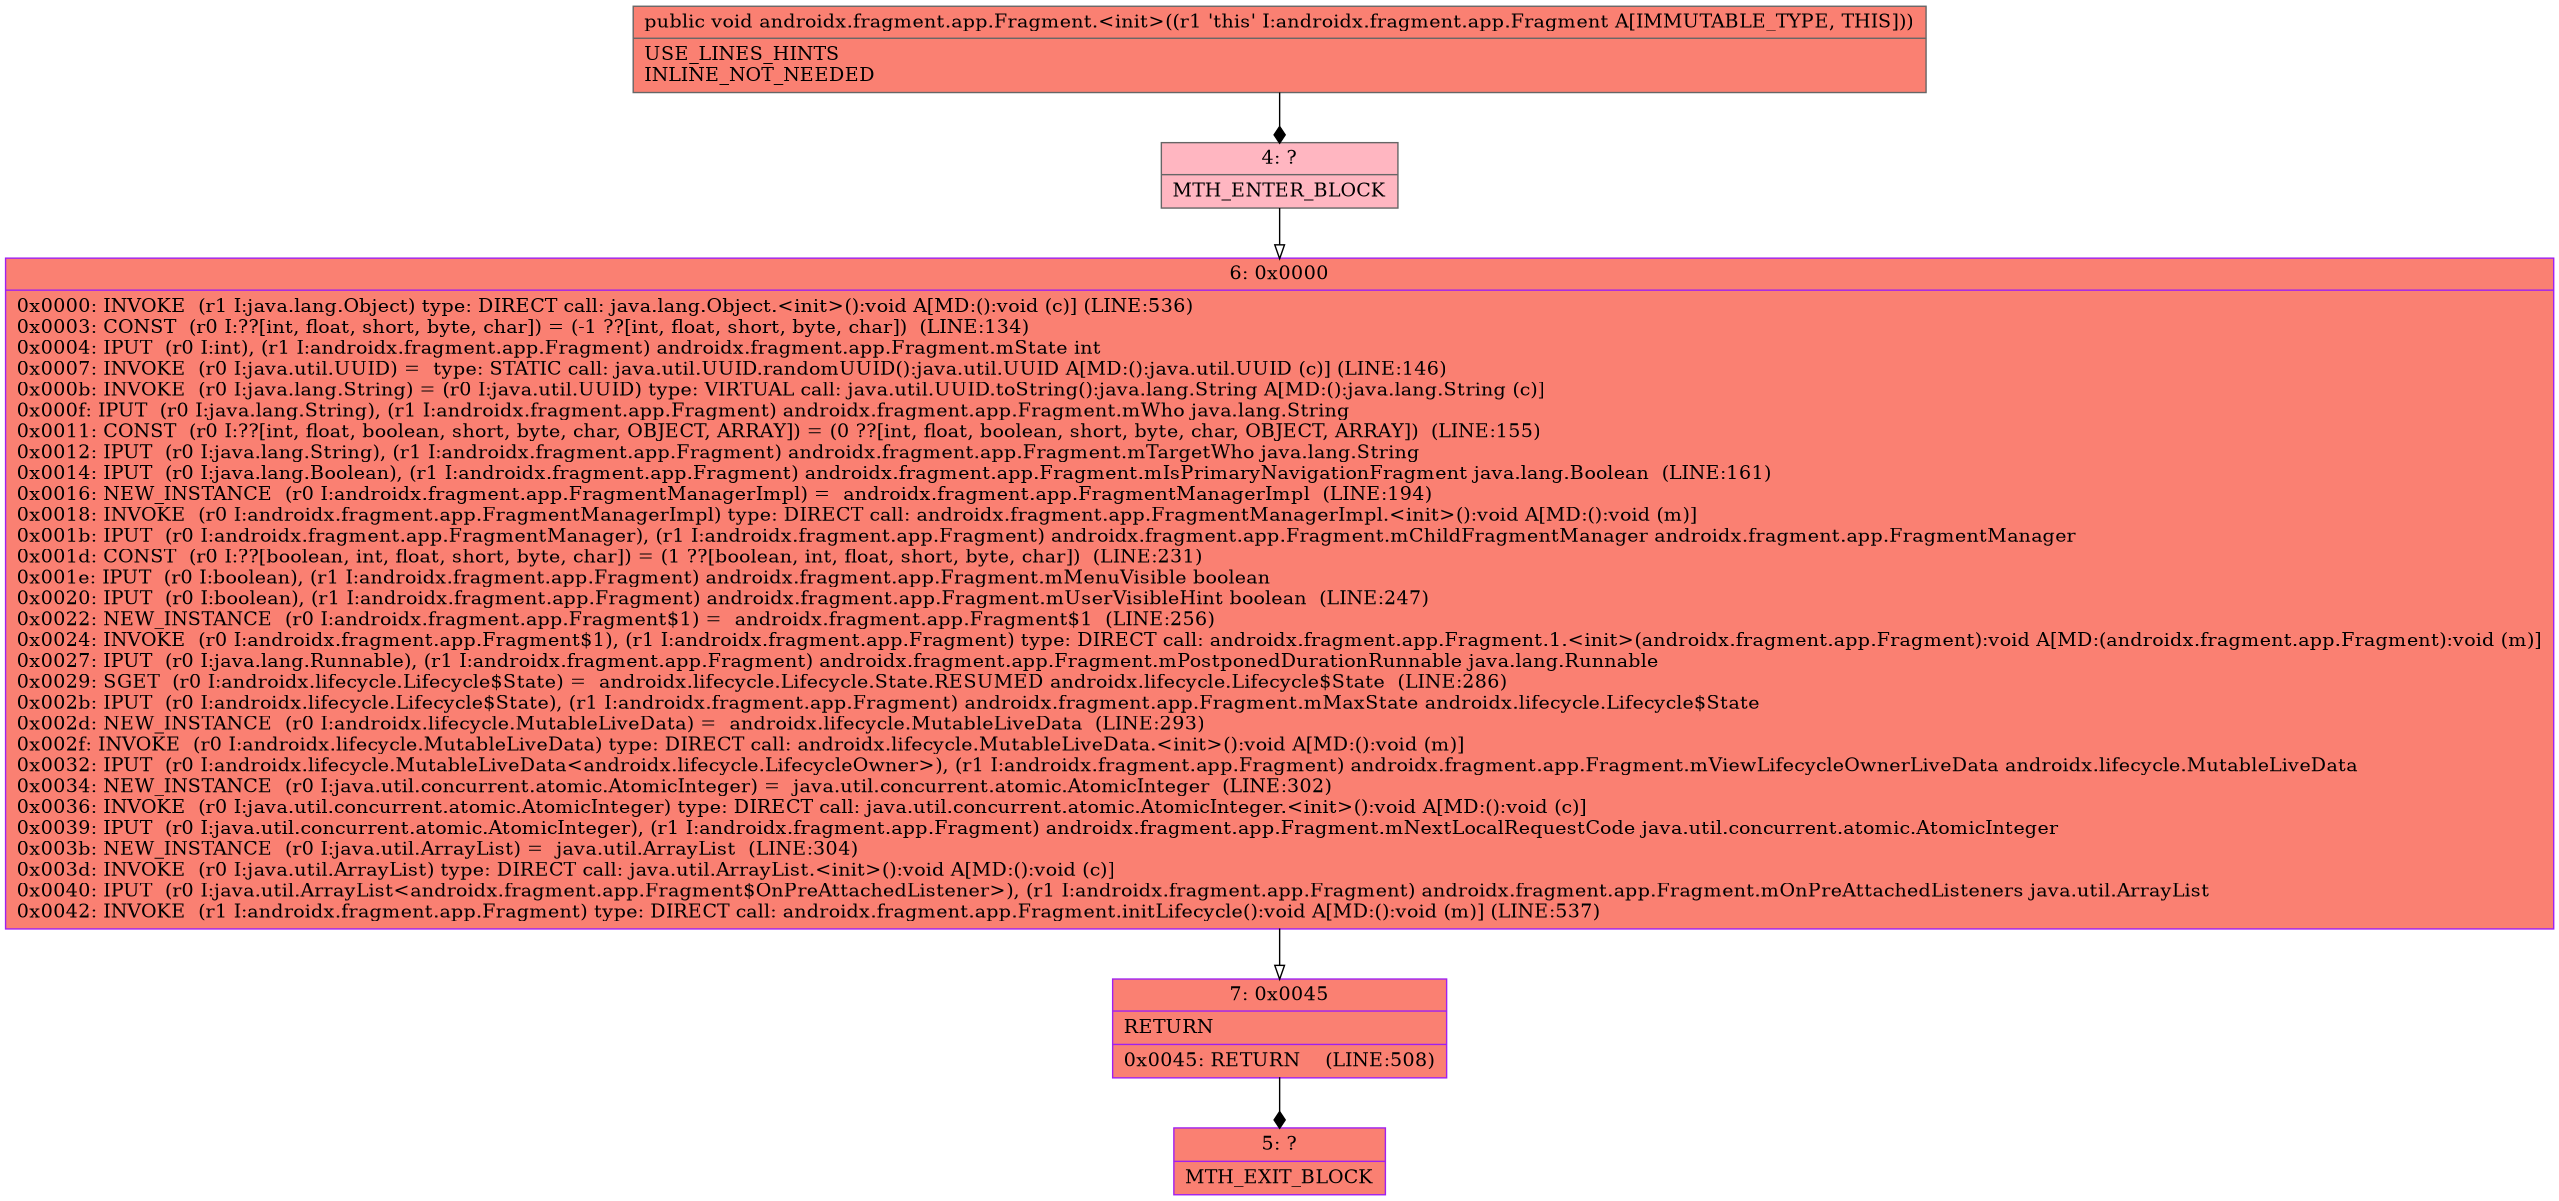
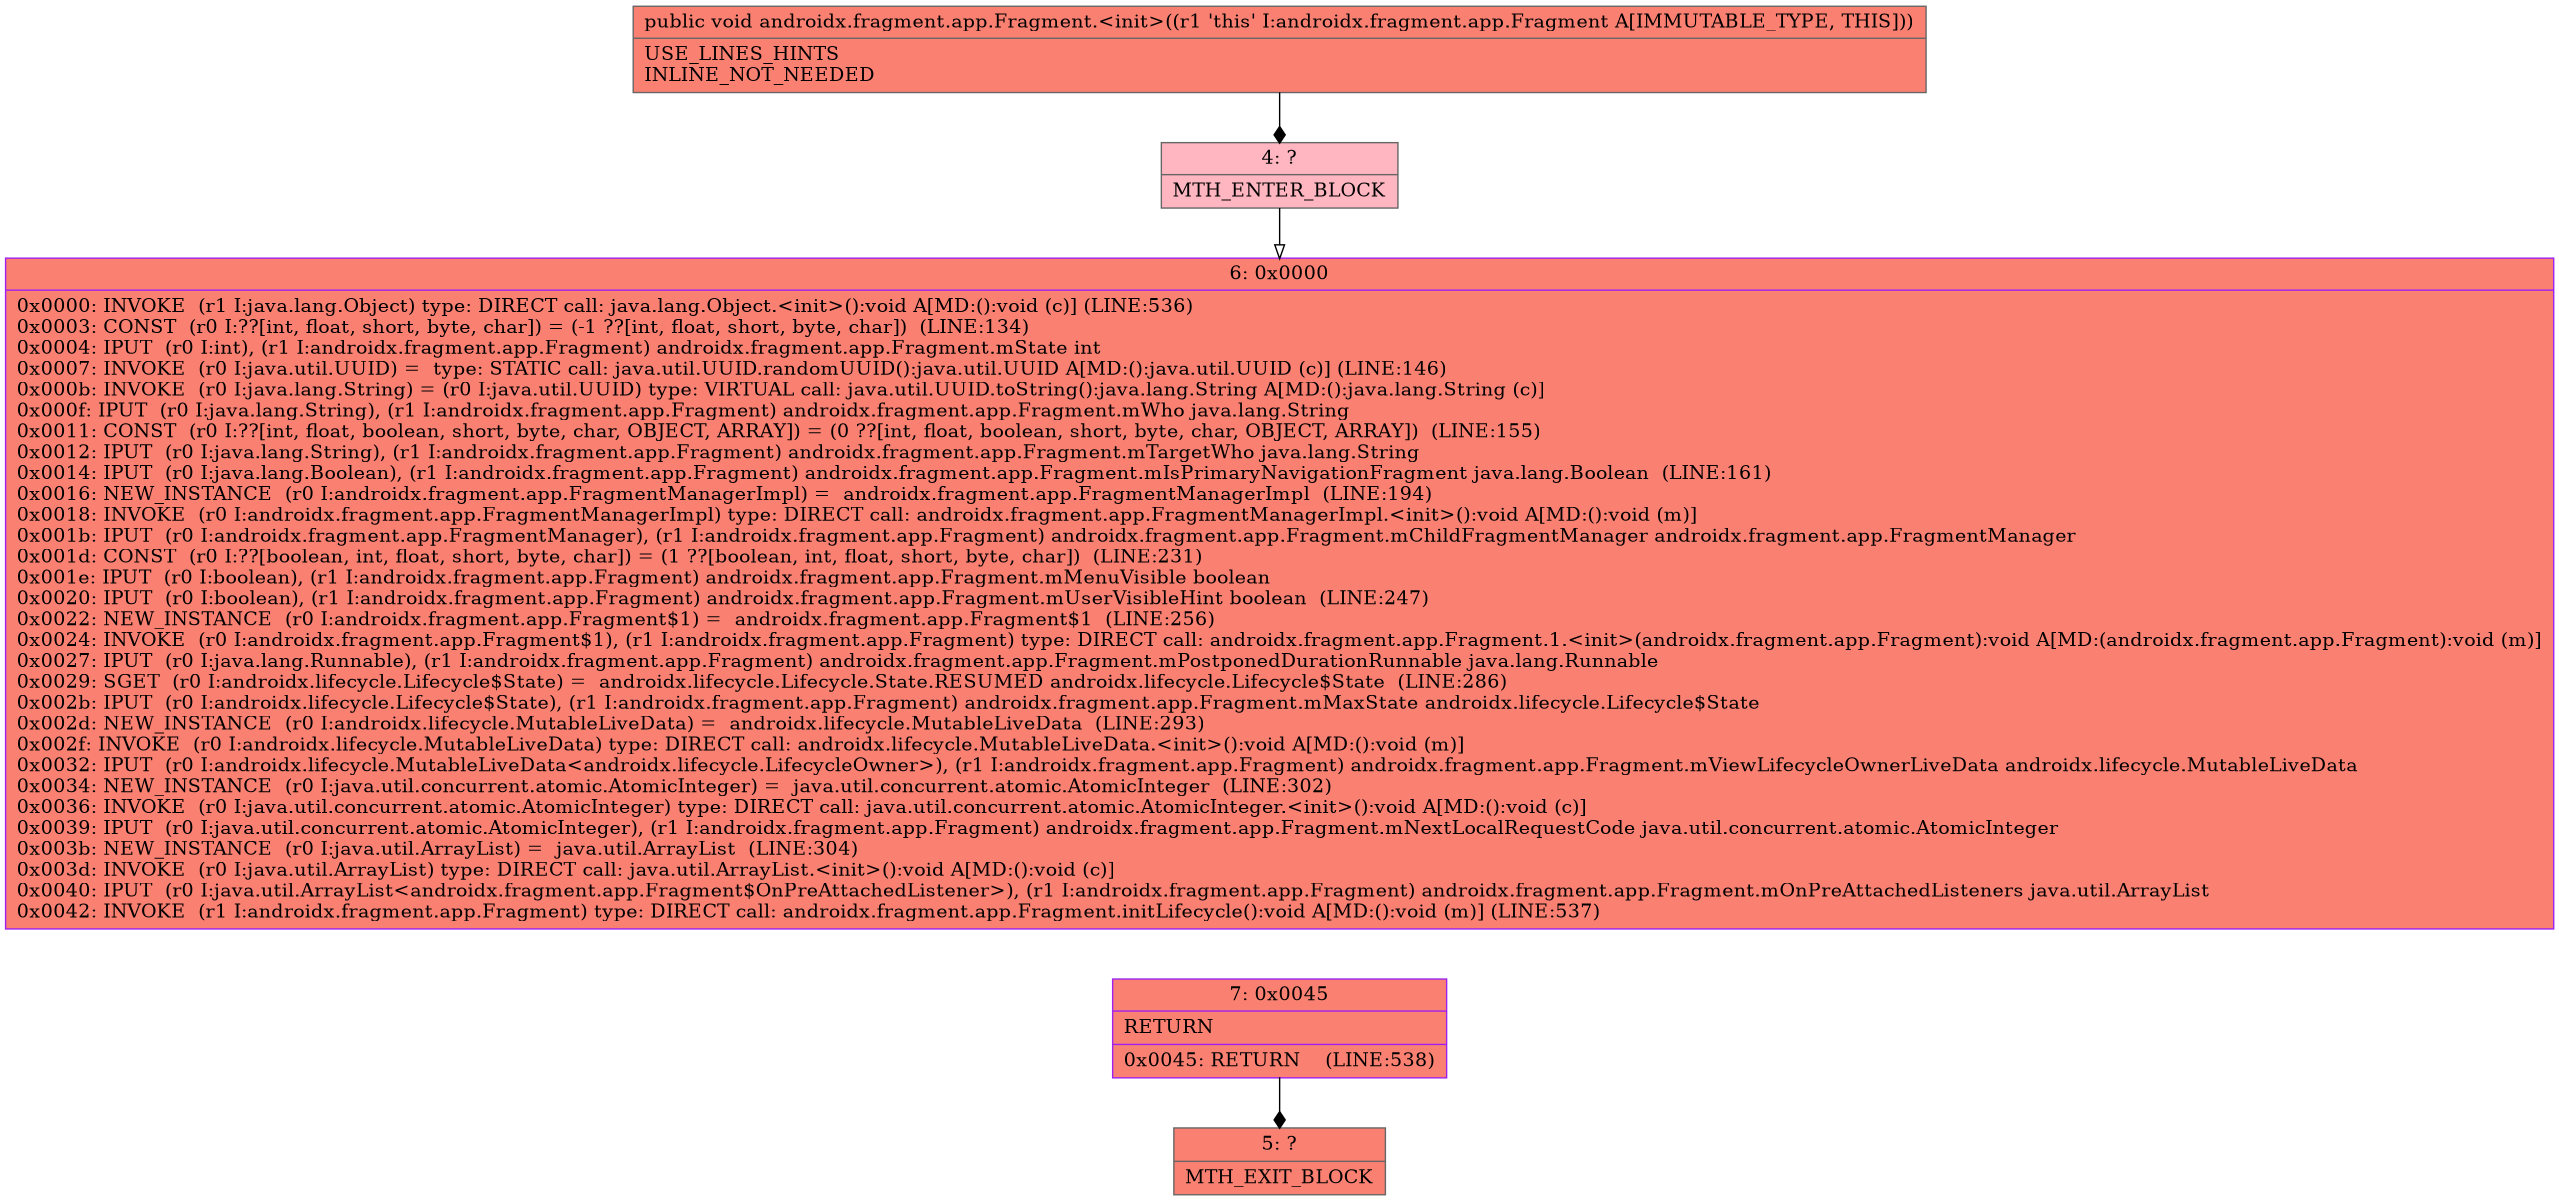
edge "6: 0x0000" -> "7: 0x0045": removed
node "7: 0x0045": text "0x0045: RETURN    (LINE:508)" -> "0x0045: RETURN    (LINE:538)"
node "5: ?": color purple -> gray40
